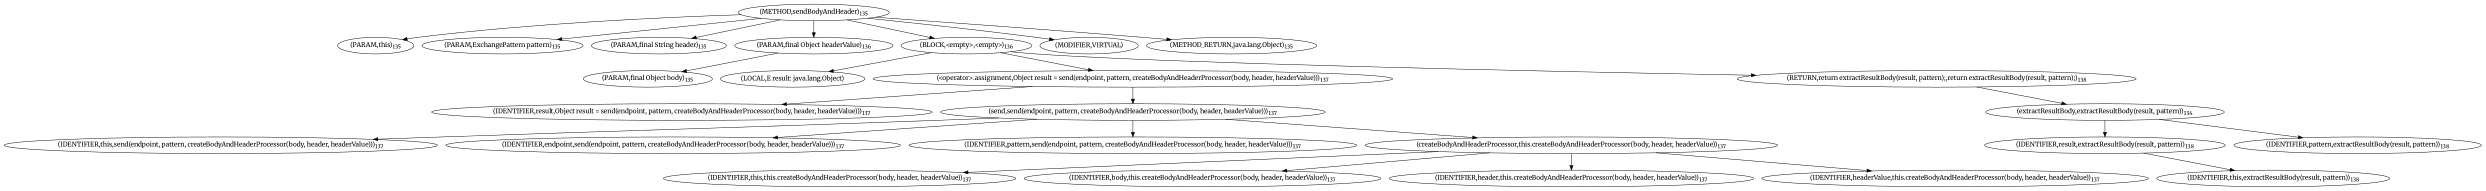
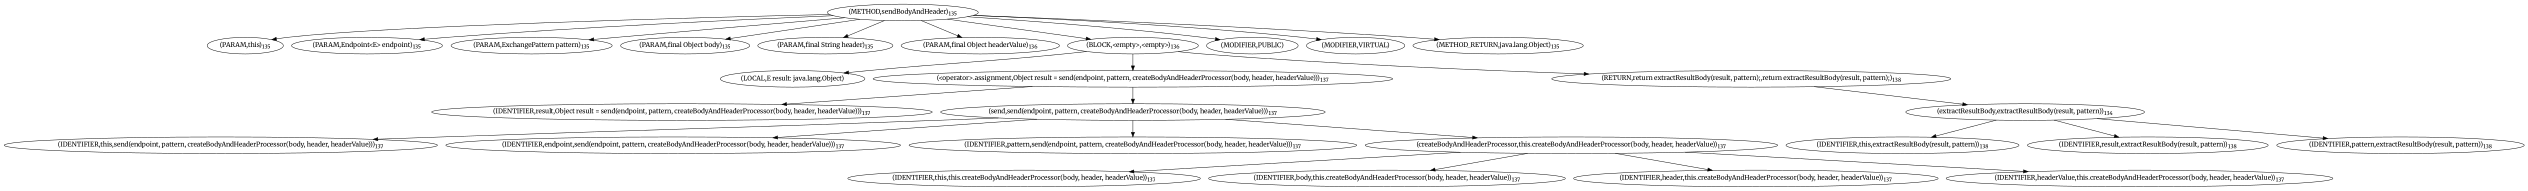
node "(PARAM,Endpoint<E> endpoint)": added
node "(MODIFIER,PUBLIC)": added
edge "(PARAM,final Object headerValue)" -> "(PARAM,final Object body)": now "(METHOD,sendBodyAndHeader)" -> "(PARAM,final Object body)"
edge "(IDENTIFIER,result,extractResultBody(result, pattern))" -> "(IDENTIFIER,this,extractResultBody(result, pattern))": now "(extractResultBody,extractResultBody(result, pattern))" -> "(IDENTIFIER,this,extractResultBody(result, pattern))"
